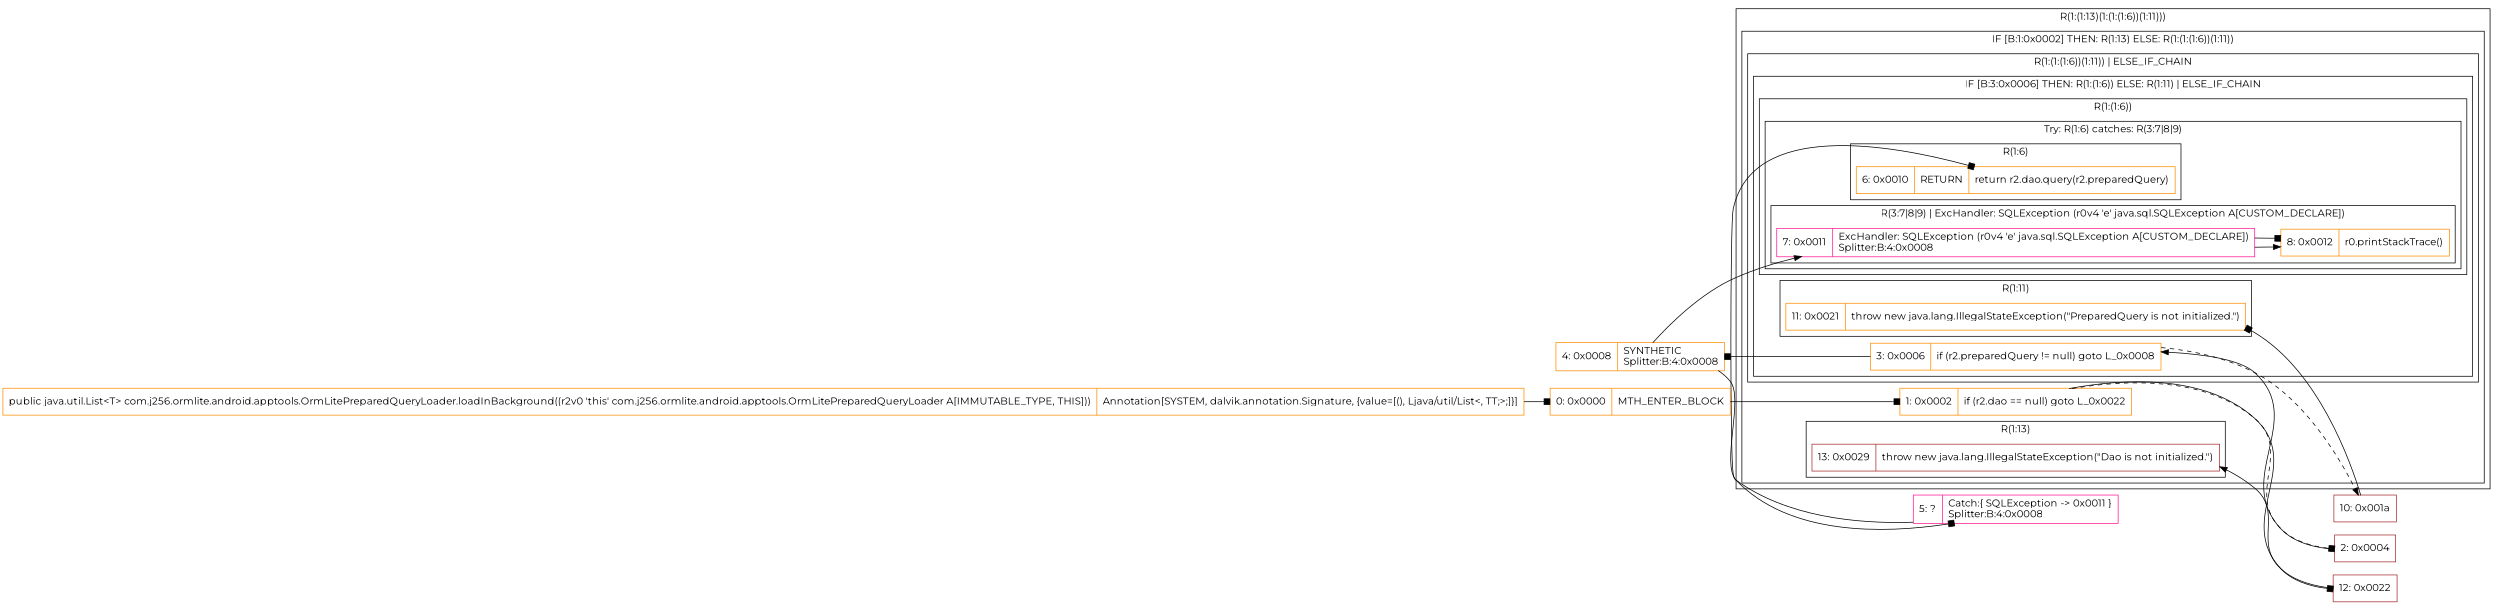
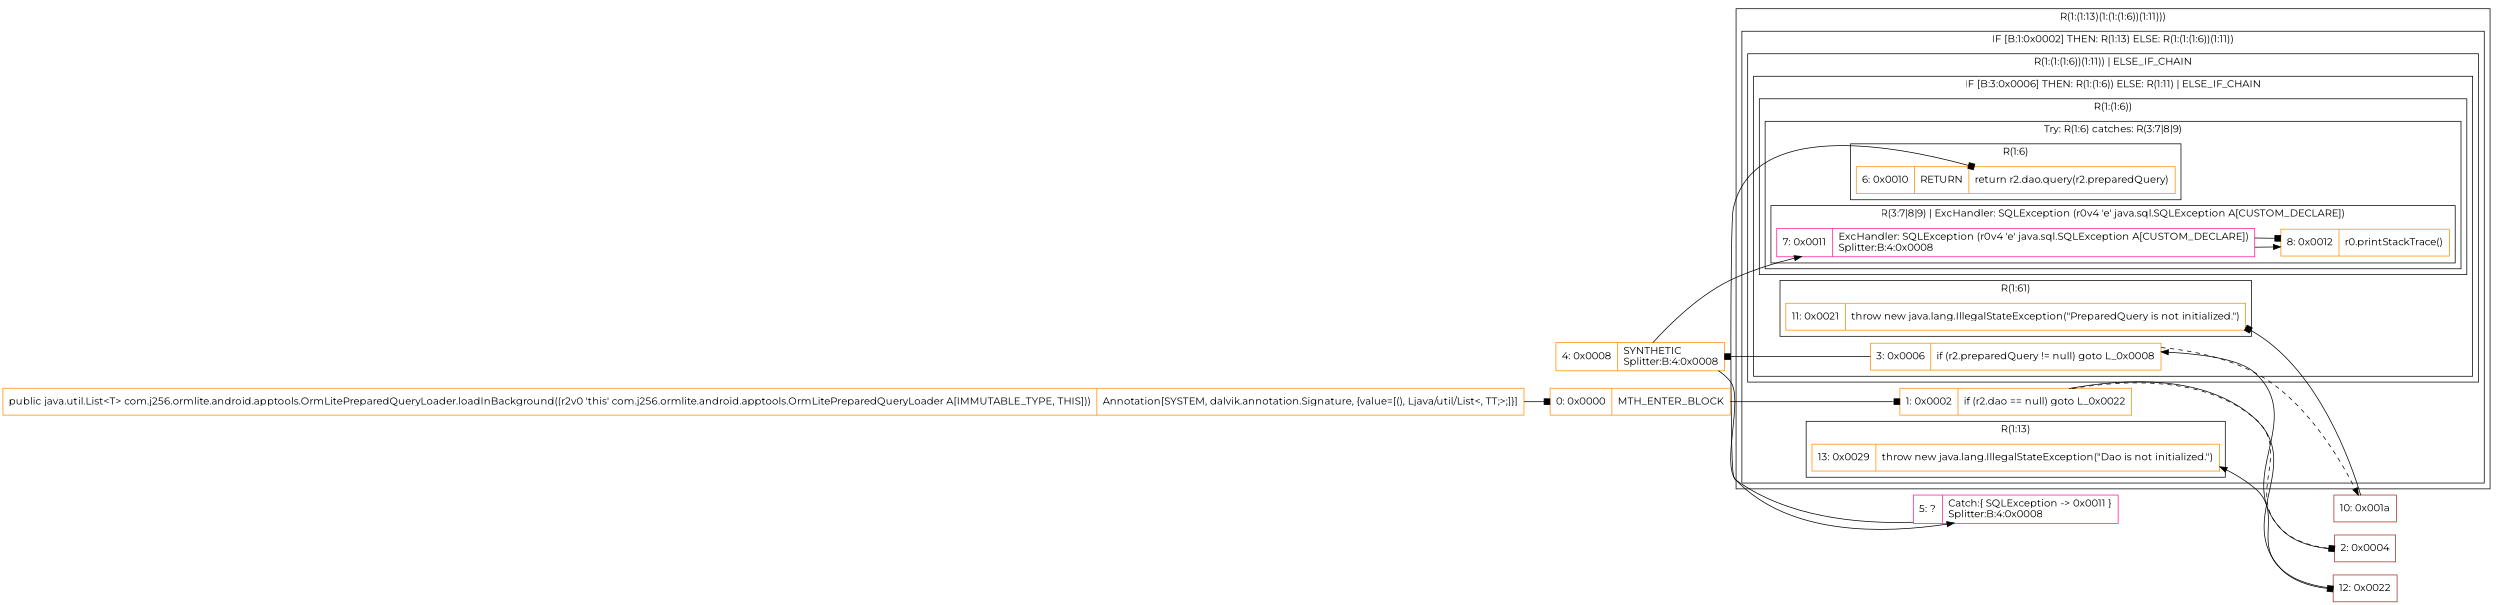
cluster "R(1:11)": label "R(1:11)" -> "R(1:61)"
node "13: 0x0029": color brown -> darkorange
edge "4: 0x0008" -> "5: ?": arrowhead box -> normal
